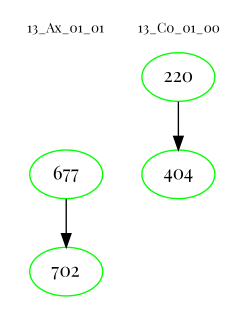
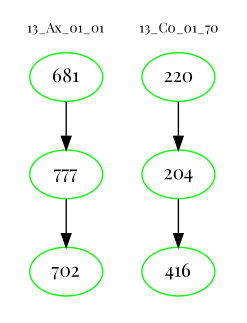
cluster "13_C0_01_00": label "13_C0_01_00" -> "13_C0_01_70"
node "681": added
node "677": label "677" -> "777"
node "404": label "404" -> "204"
node "416": added
